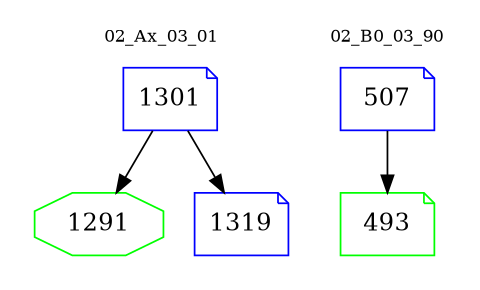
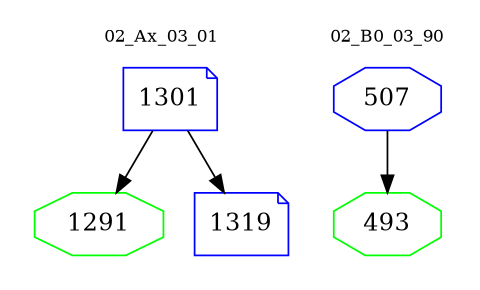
node "507": shape note -> octagon
node "493": shape note -> octagon
